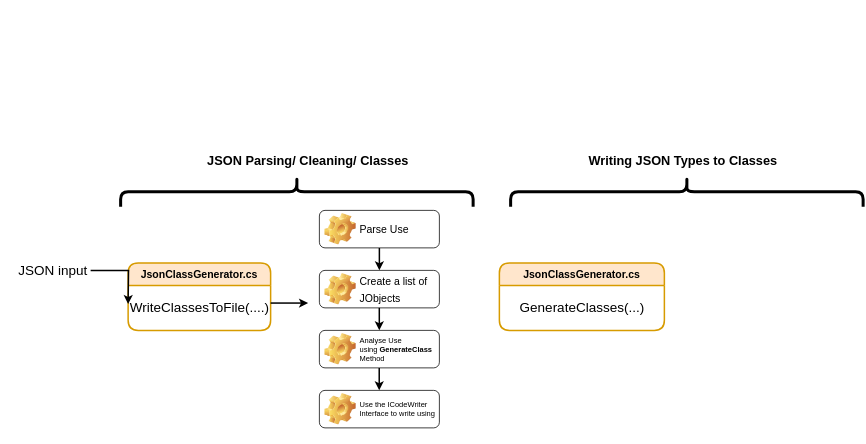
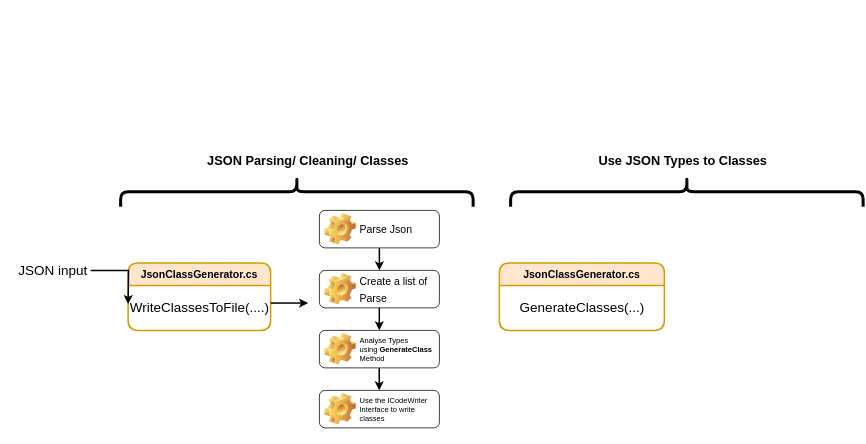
node "Writing JSON Types to Classes": label "Writing JSON Types to Classes" -> "Use JSON Types to Classes"
node "Parse Use": label "Parse Use" -> "Parse Json"
node "Create a list of JObjects": label "Create a list of JObjects" -> "Create a list of Parse"
node "Analyse Use using GenerateClass Method": label "Analyse Use using GenerateClass Method" -> "Analyse Types using GenerateClass Method"
node "Use the ICodeWriter Interface to write using": label "Use the ICodeWriter Interface to write using" -> "Use the ICodeWriter Interface to write classes"
